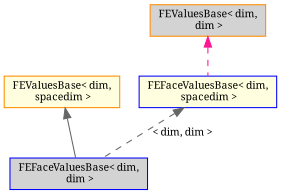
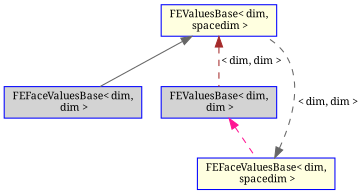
node "FEValuesBase< dim, dim >": color darkorange -> blue
edge "FEValuesBase< dim, dim >" -> "FEValuesBase< dim, spacedim >": added, label "< dim, dim >"
node "FEValuesBase< dim, spacedim >": color darkorange -> blue
edge "FEFaceValuesBase< dim, dim >" -> "FEFaceValuesBase< dim, spacedim >": now "FEValuesBase< dim, spacedim >" -> "FEFaceValuesBase< dim, spacedim >"
